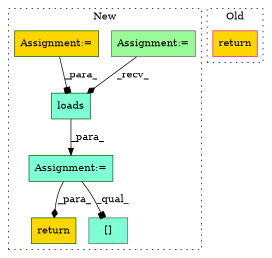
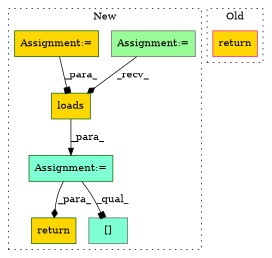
node "loads": fillcolor aquamarine -> gold
